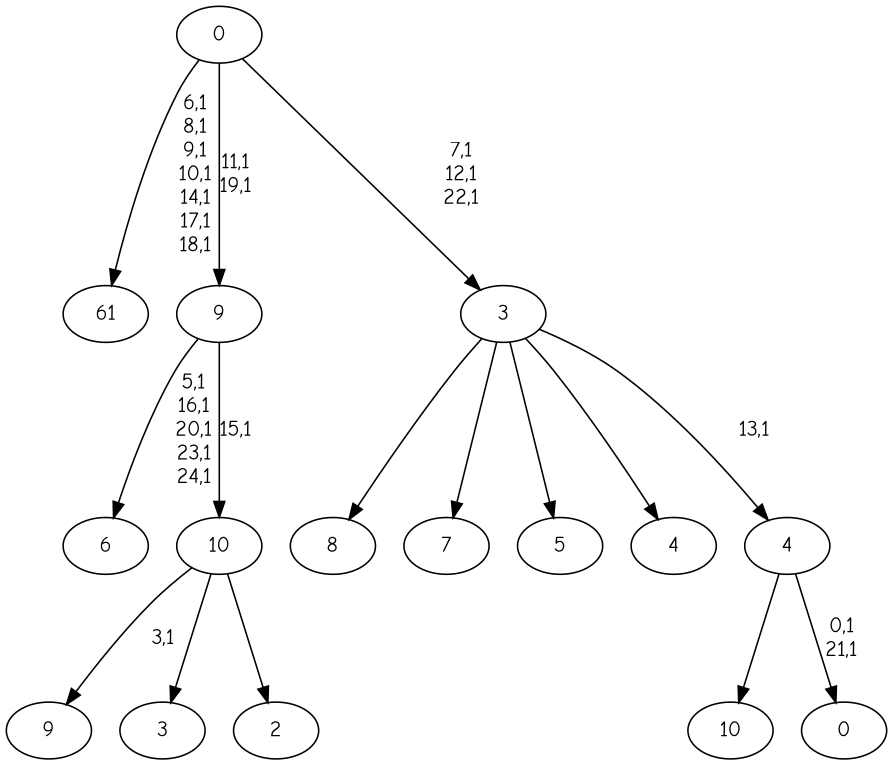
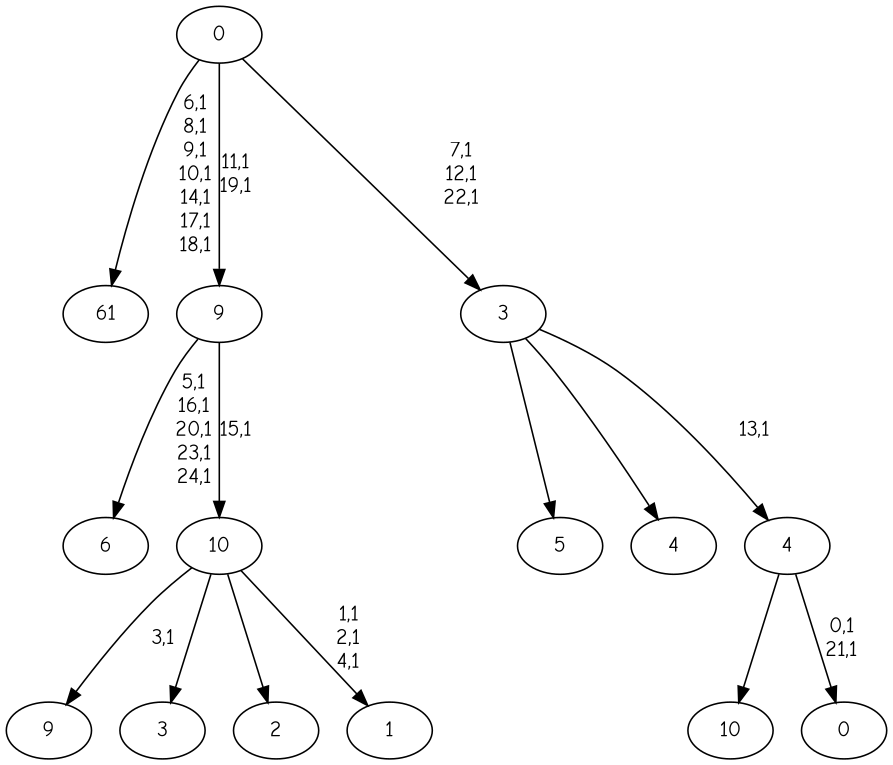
node "8": removed
node "7": removed
node "1": added
